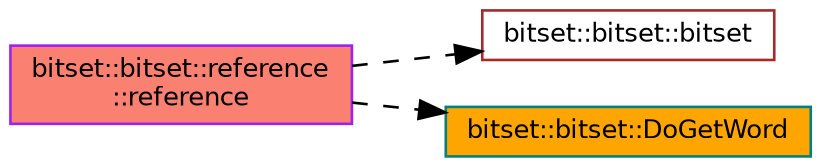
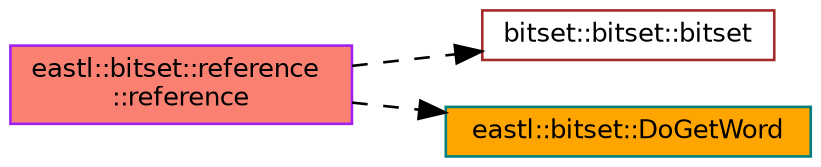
node "bitset::bitset::reference ::reference": label "bitset::bitset::reference ::reference" -> "eastl::bitset::reference ::reference"
node "bitset::bitset::DoGetWord": label "bitset::bitset::DoGetWord" -> "eastl::bitset::DoGetWord"
